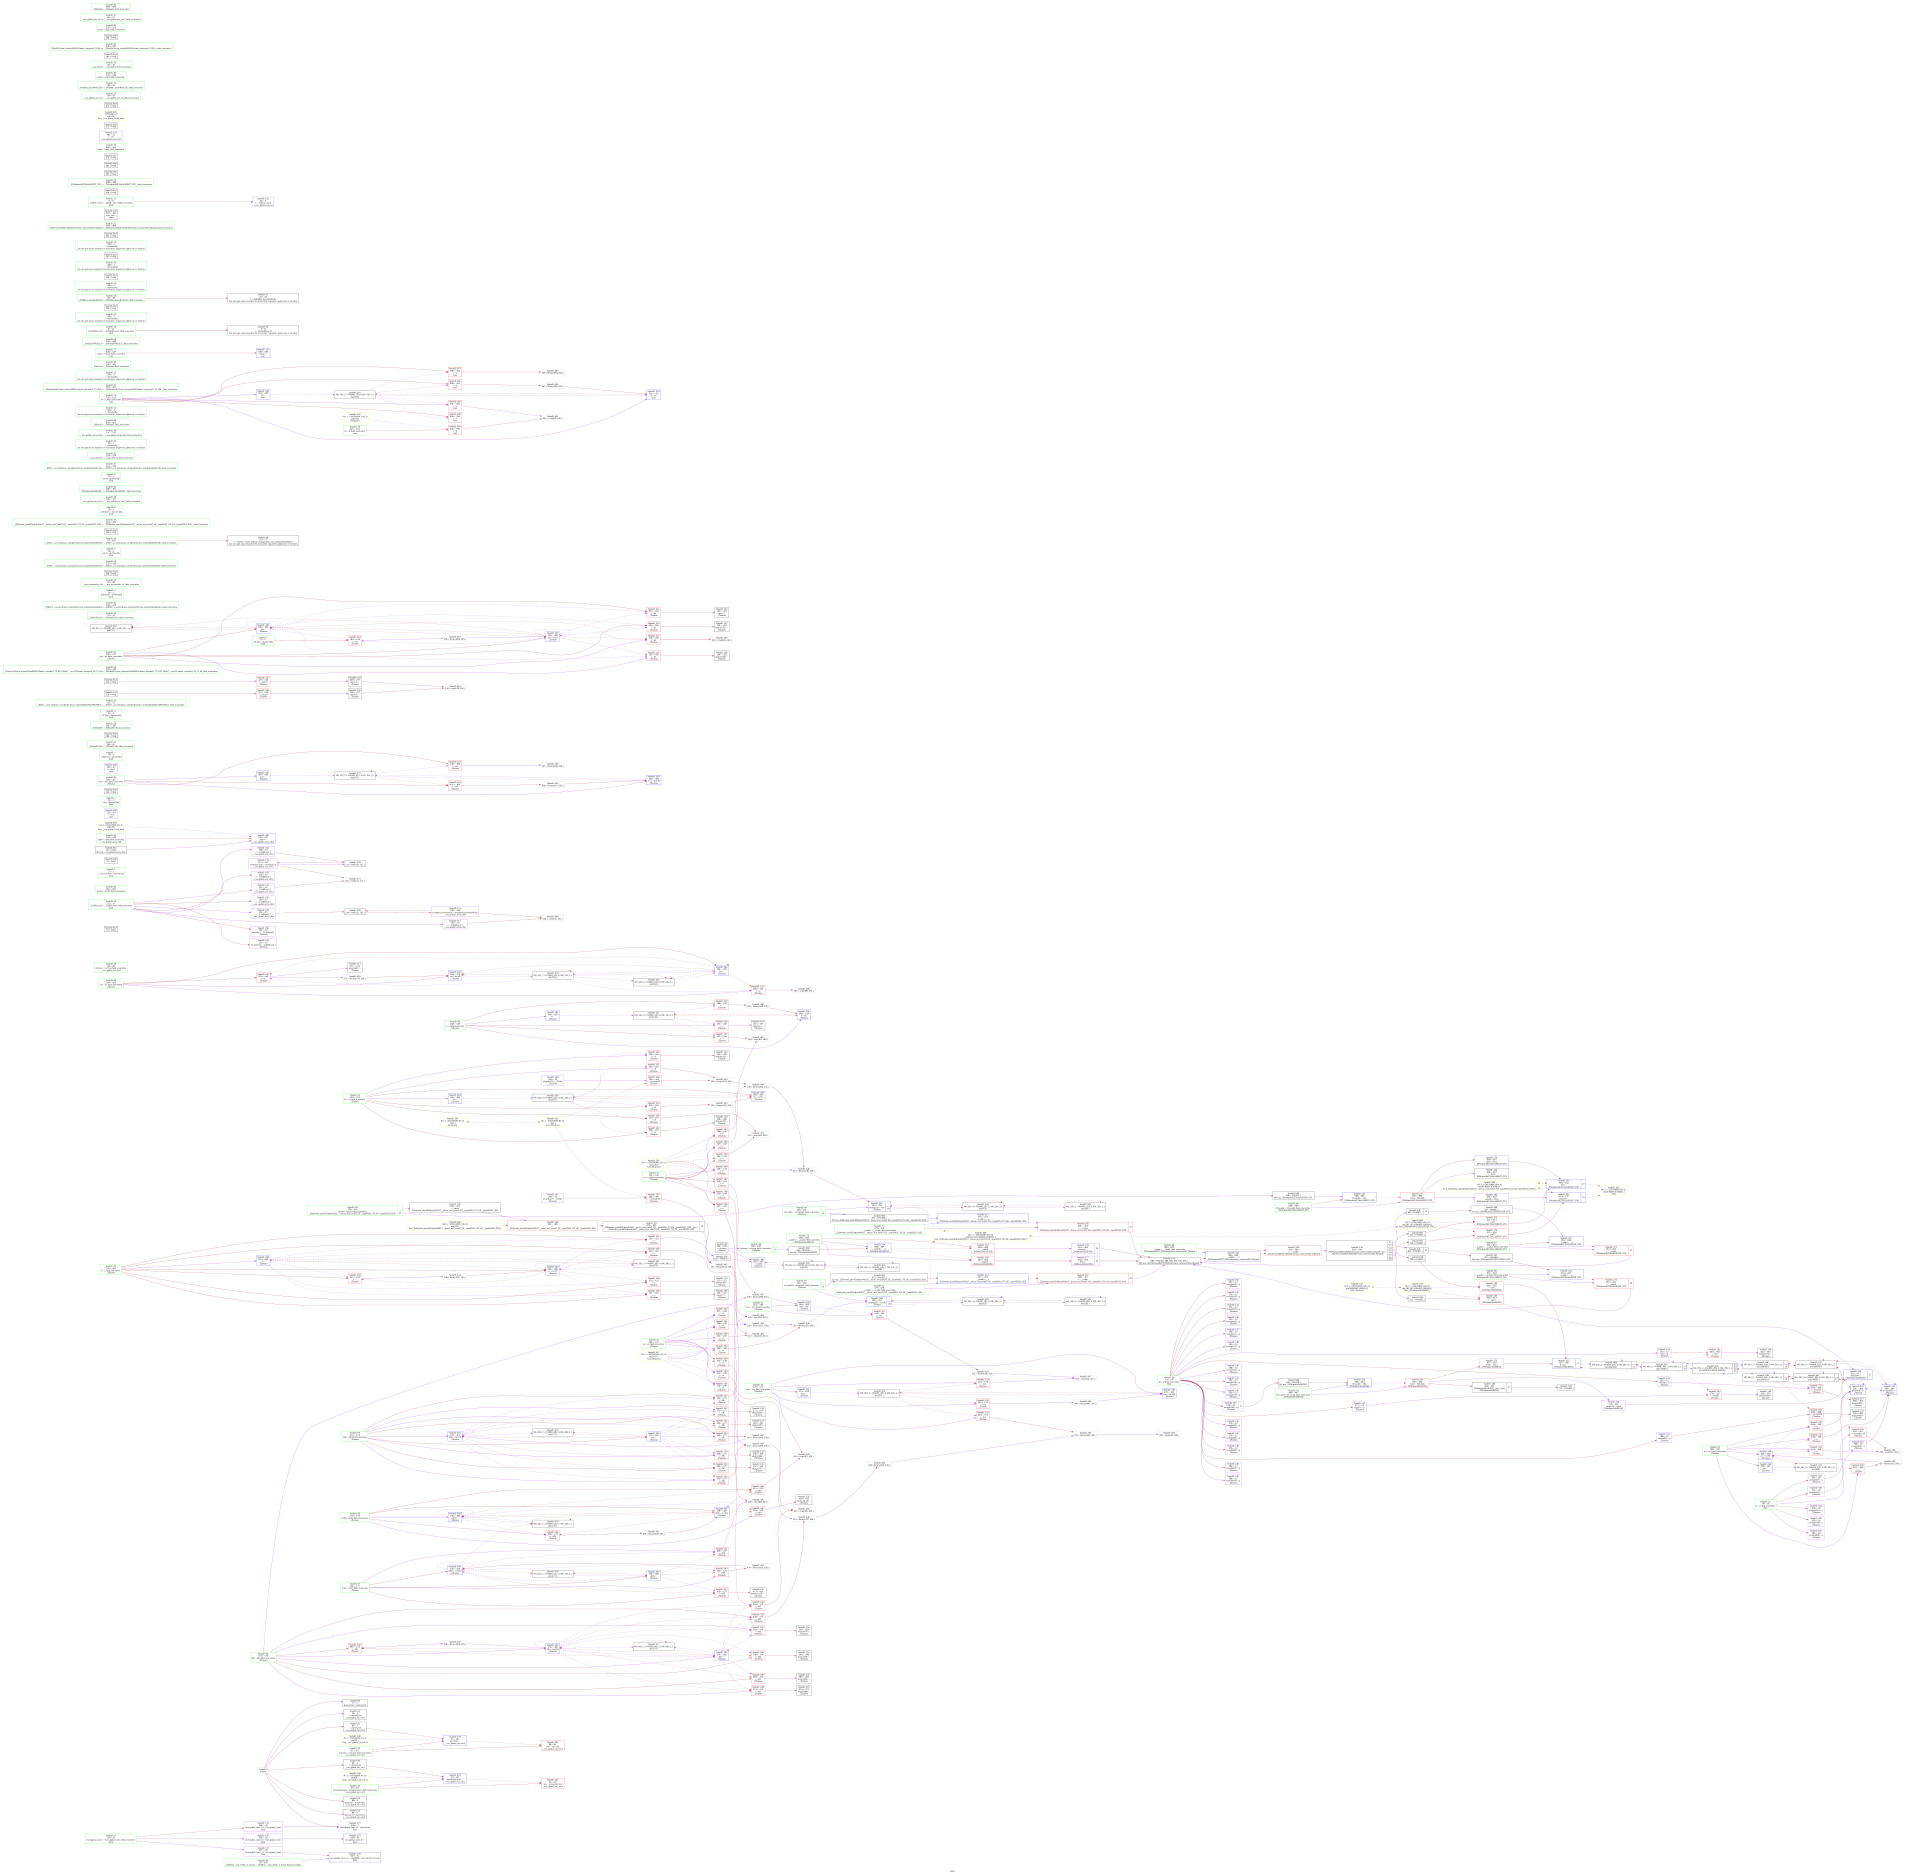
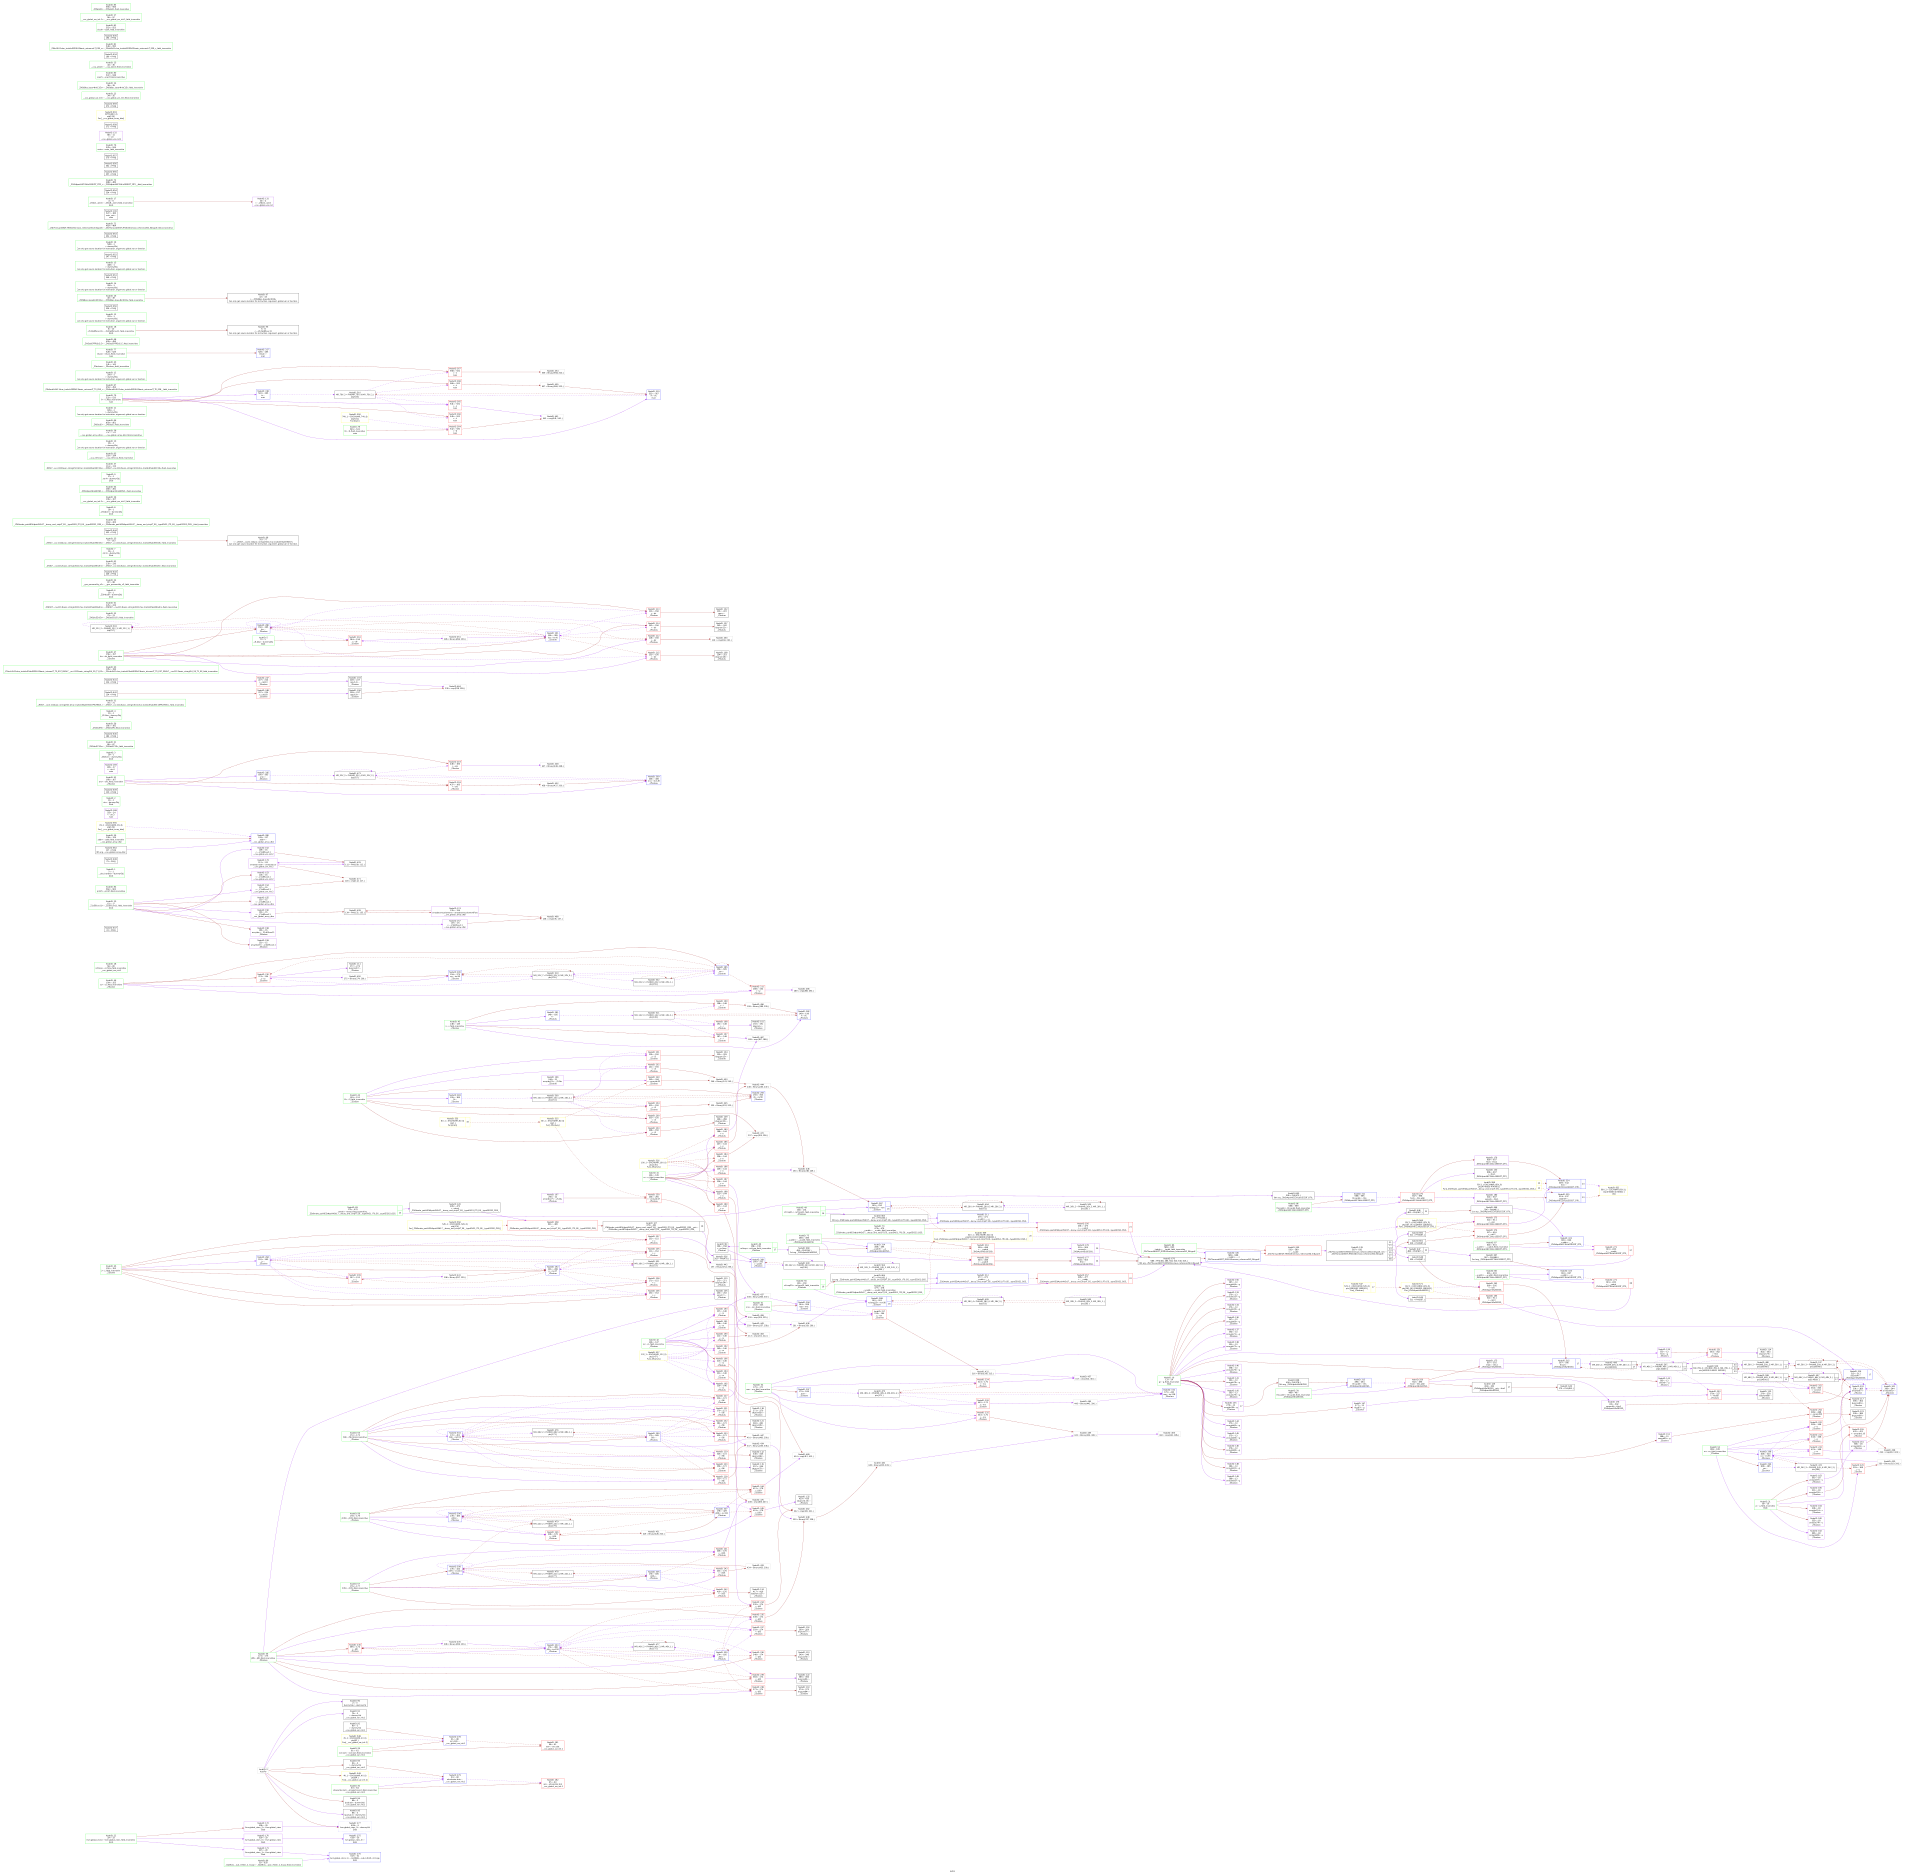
edge "NodeID: 99" -> "NodeID: 48": reversed
edge "NodeID: 0" -> "NodeID: 92": now "NodeID: 0" -> "NodeID: 549"
